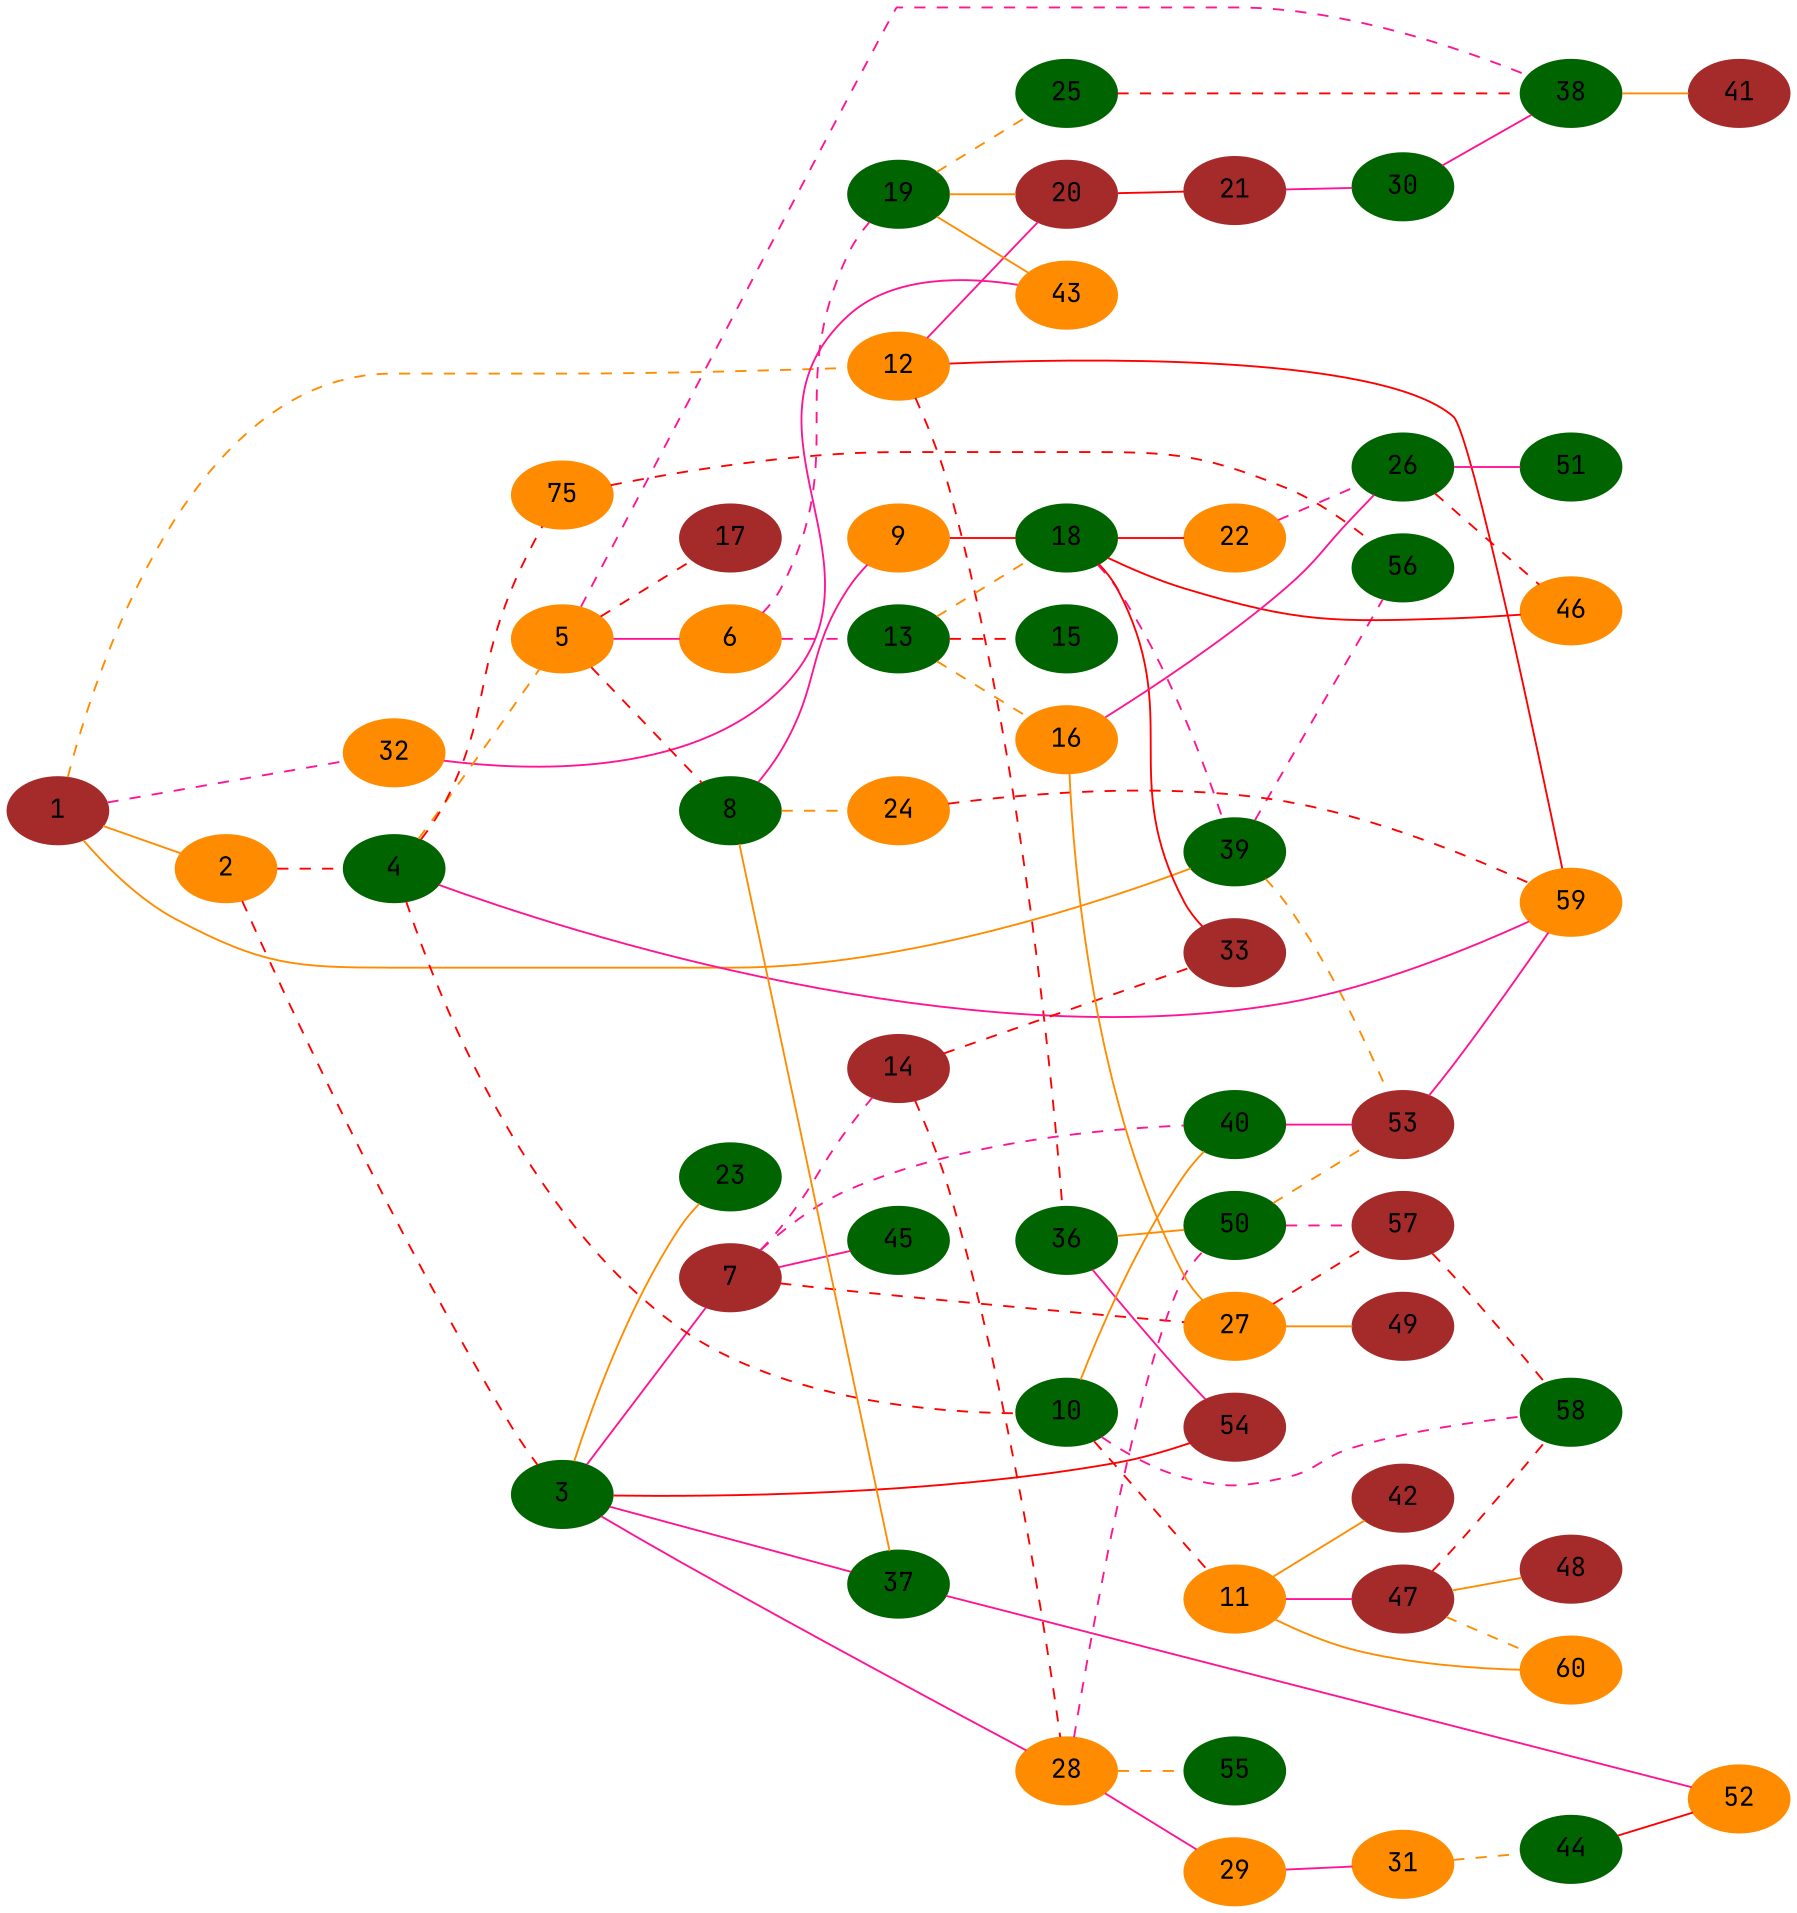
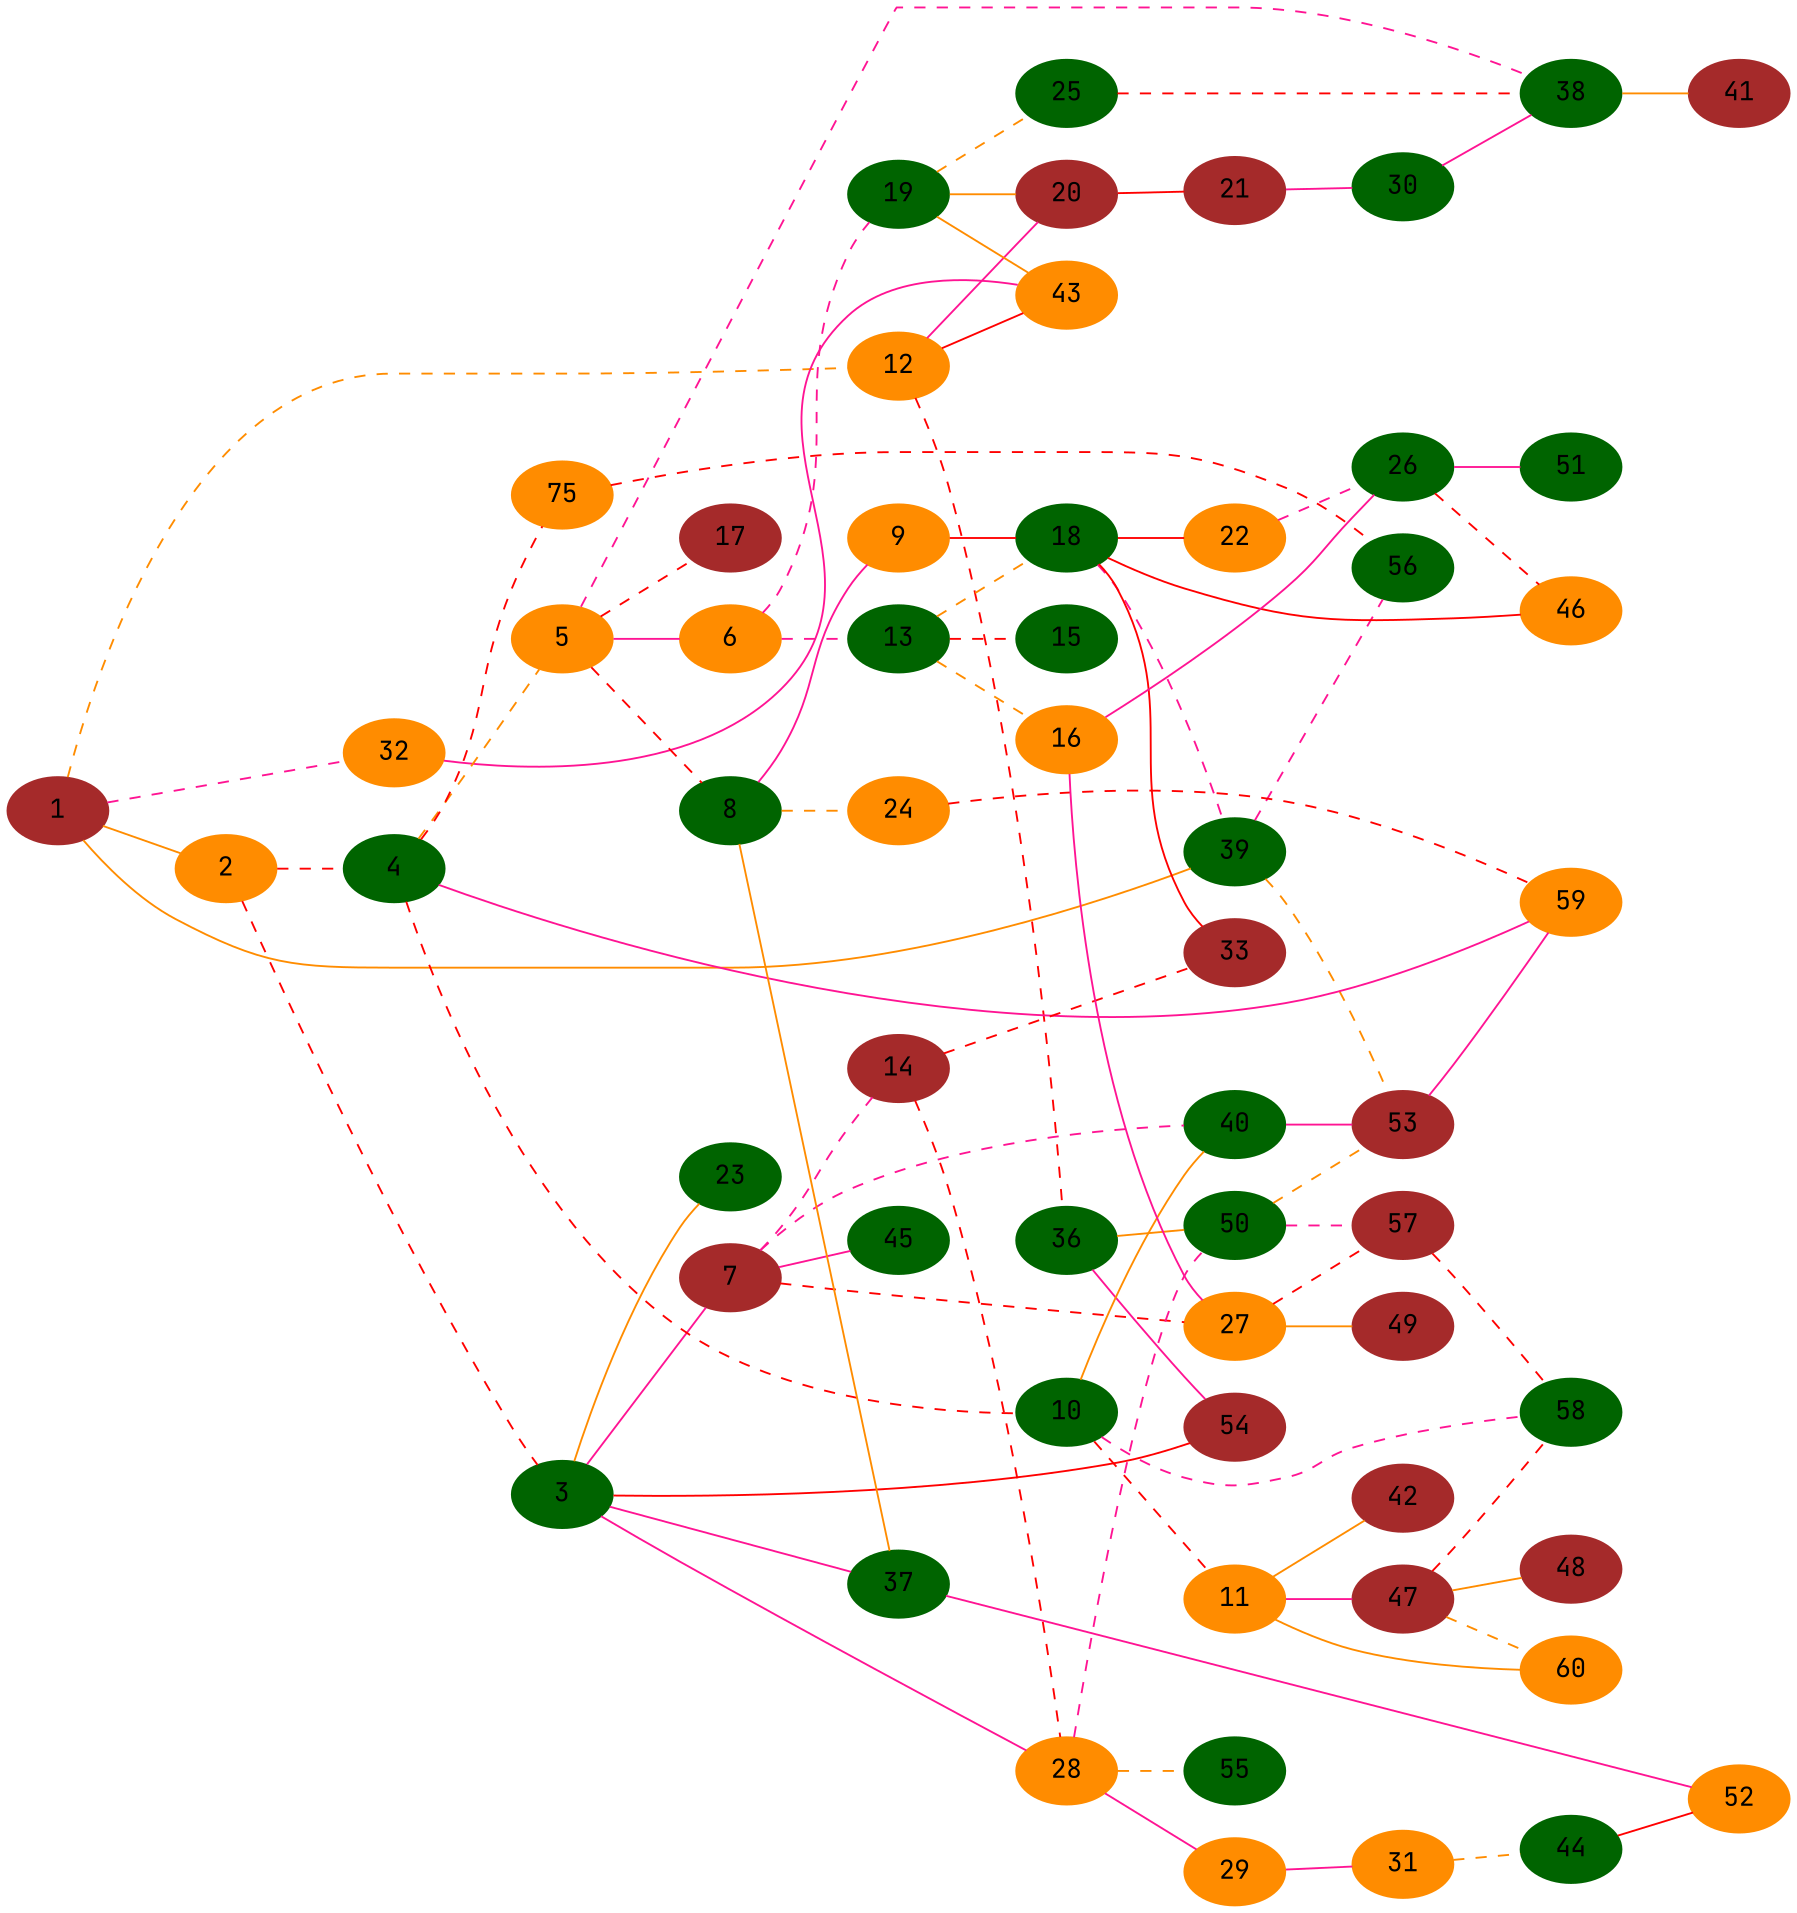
edge "12" -- "59": now "12" -- "43"
edge "16" -- "27": color darkorange -> deeppink
